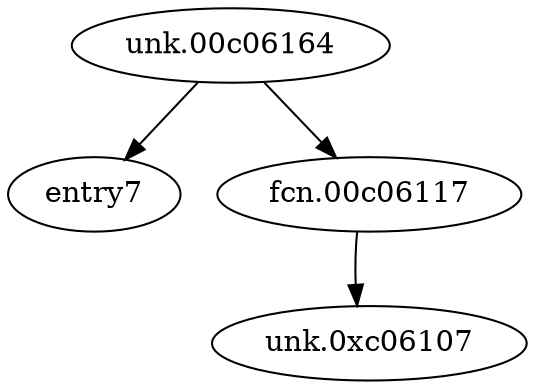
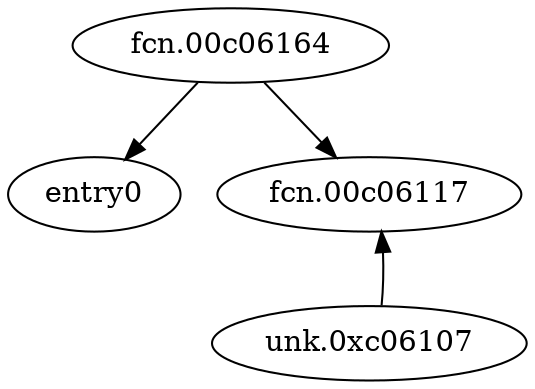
node "unk.00c06164": label "unk.00c06164" -> "fcn.00c06164"
node "entry7": label "entry7" -> "entry0"
edge "fcn.00c06117" -> "unk.0xc06107": reversed
